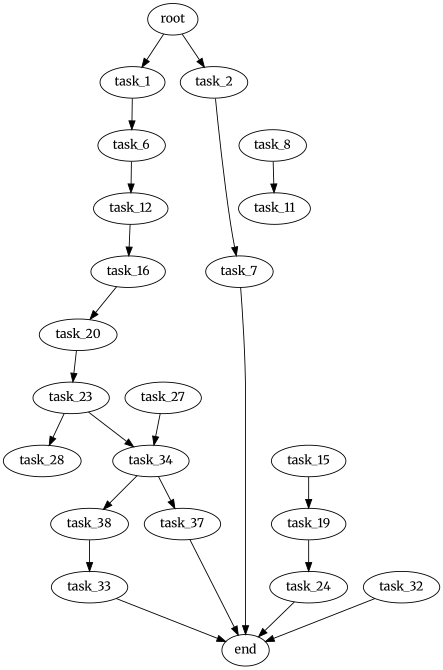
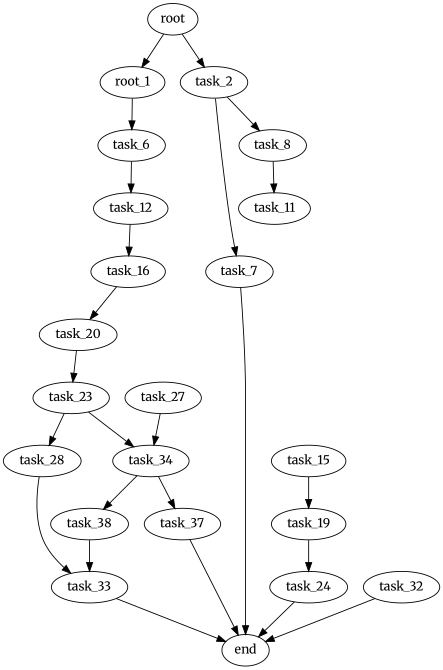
node "task_1": label "task_1" -> "root_1"
edge "task_2" -> "task_8": added
edge "task_28" -> "task_33": added
